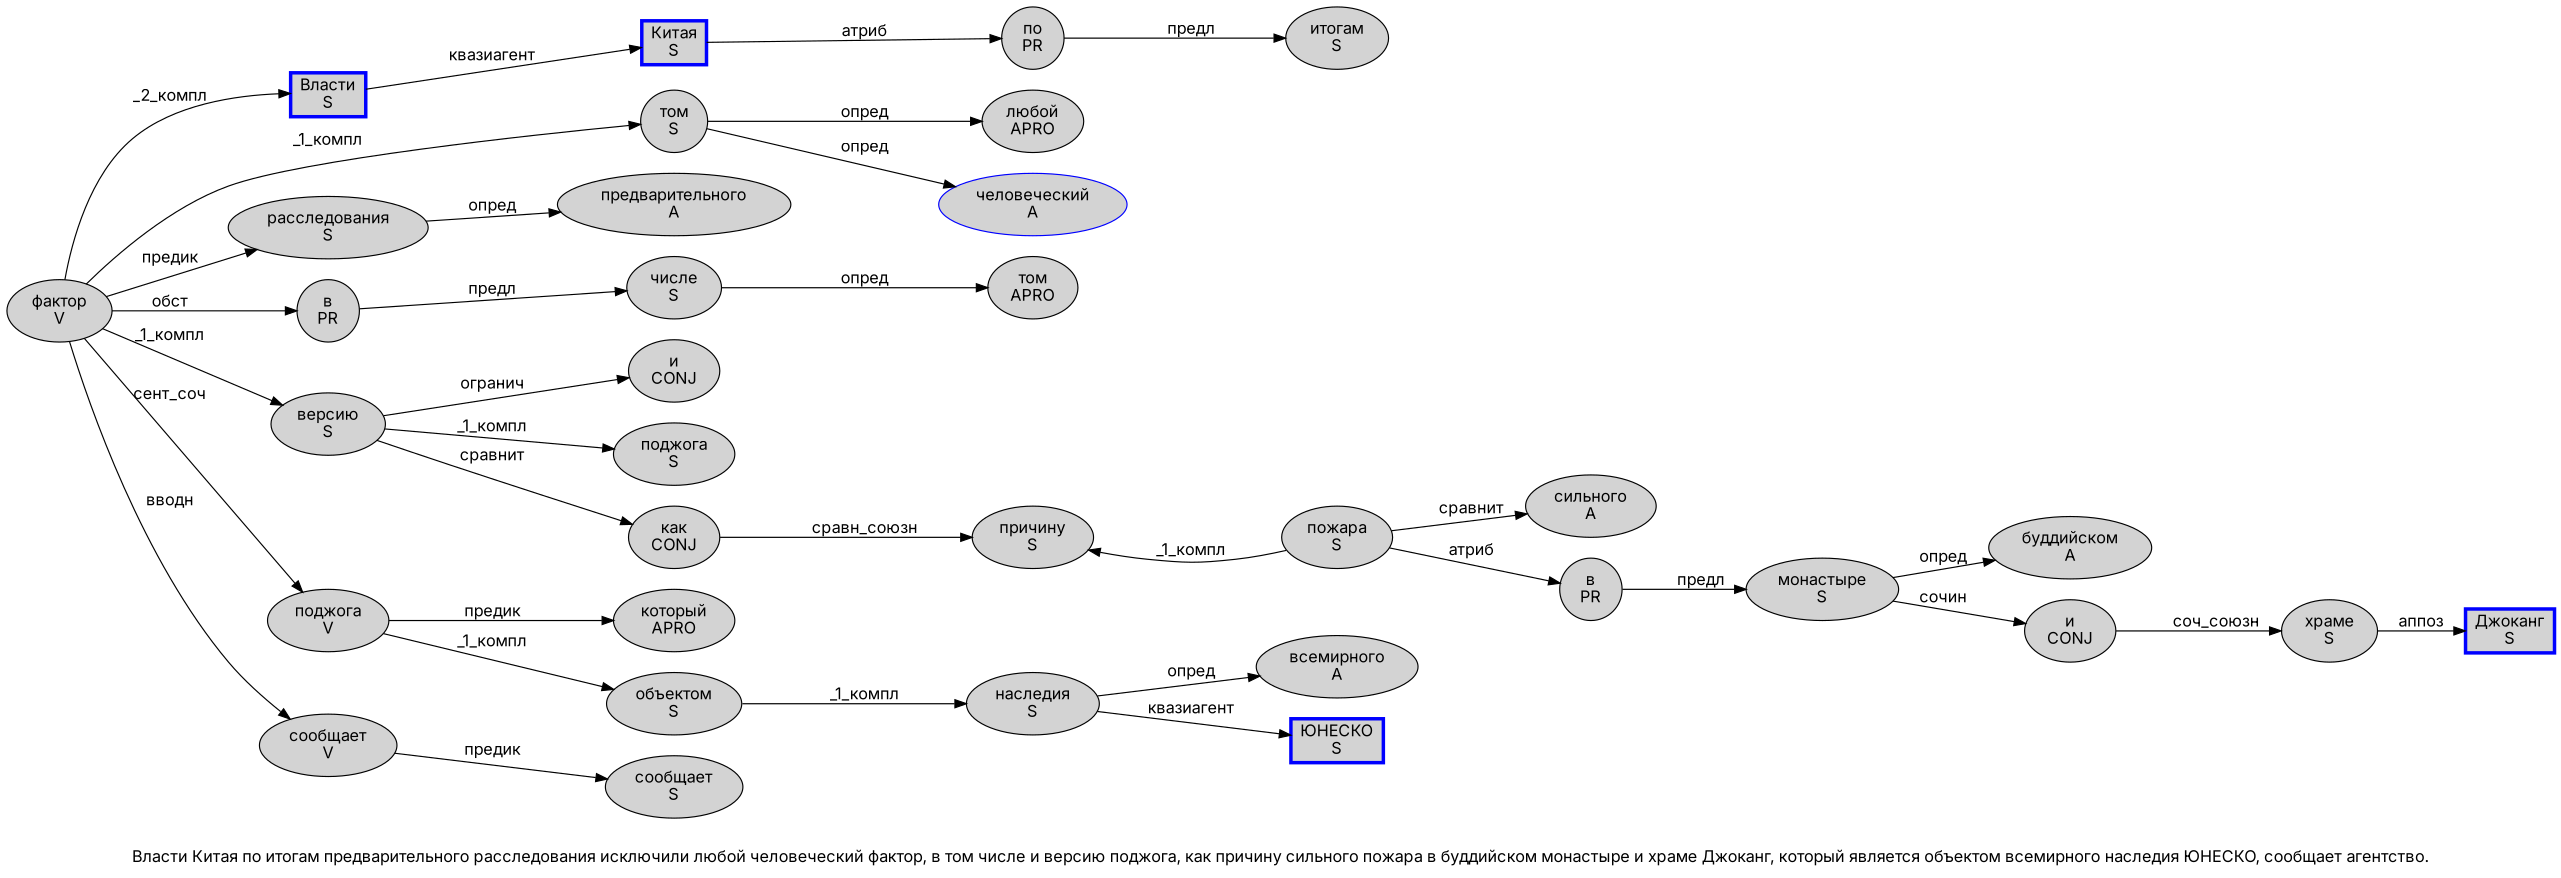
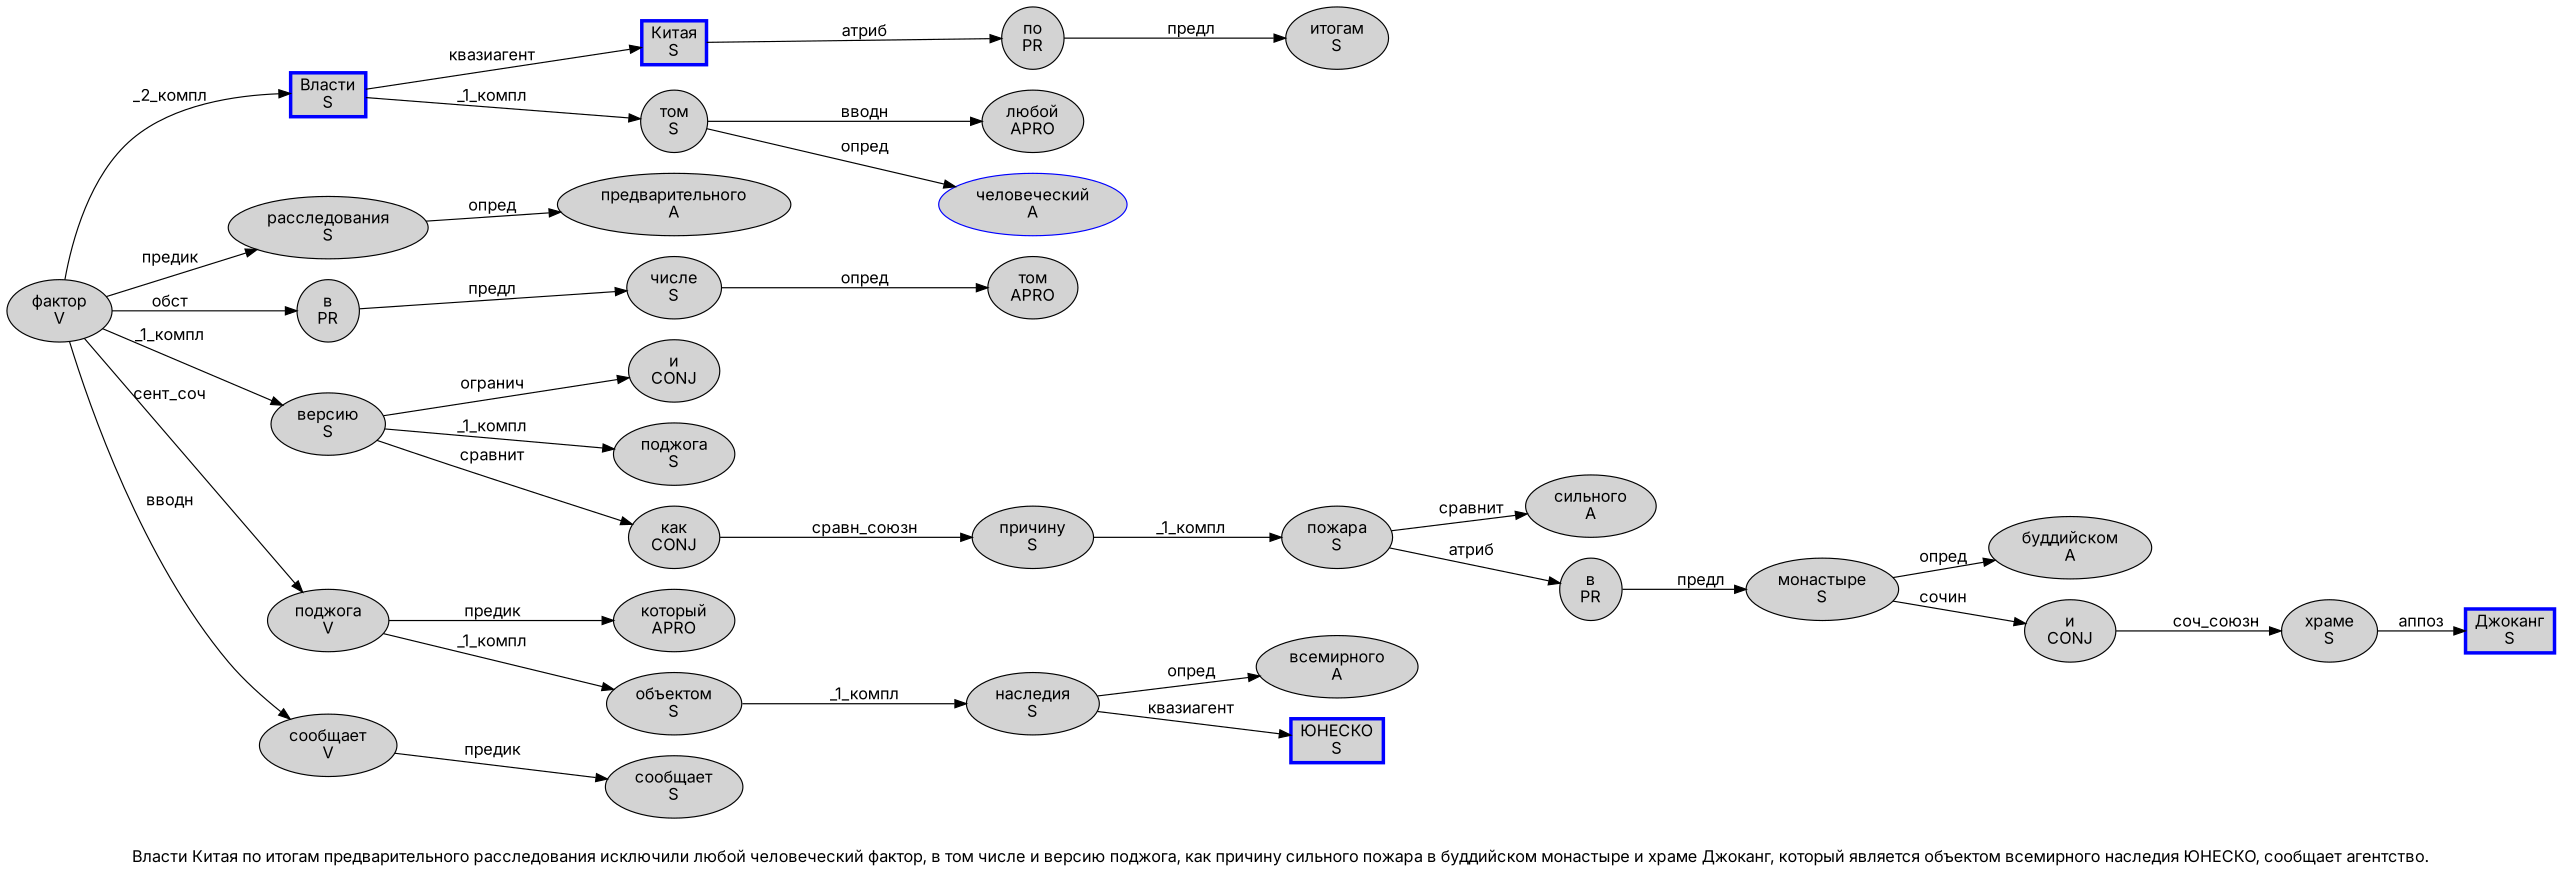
edge "том S" -> "любой APRO": label "опред" -> "вводн"
edge "фактор V" -> "том S": now "Власти S" -> "том S"
edge "пожара S" -> "причину S": reversed
